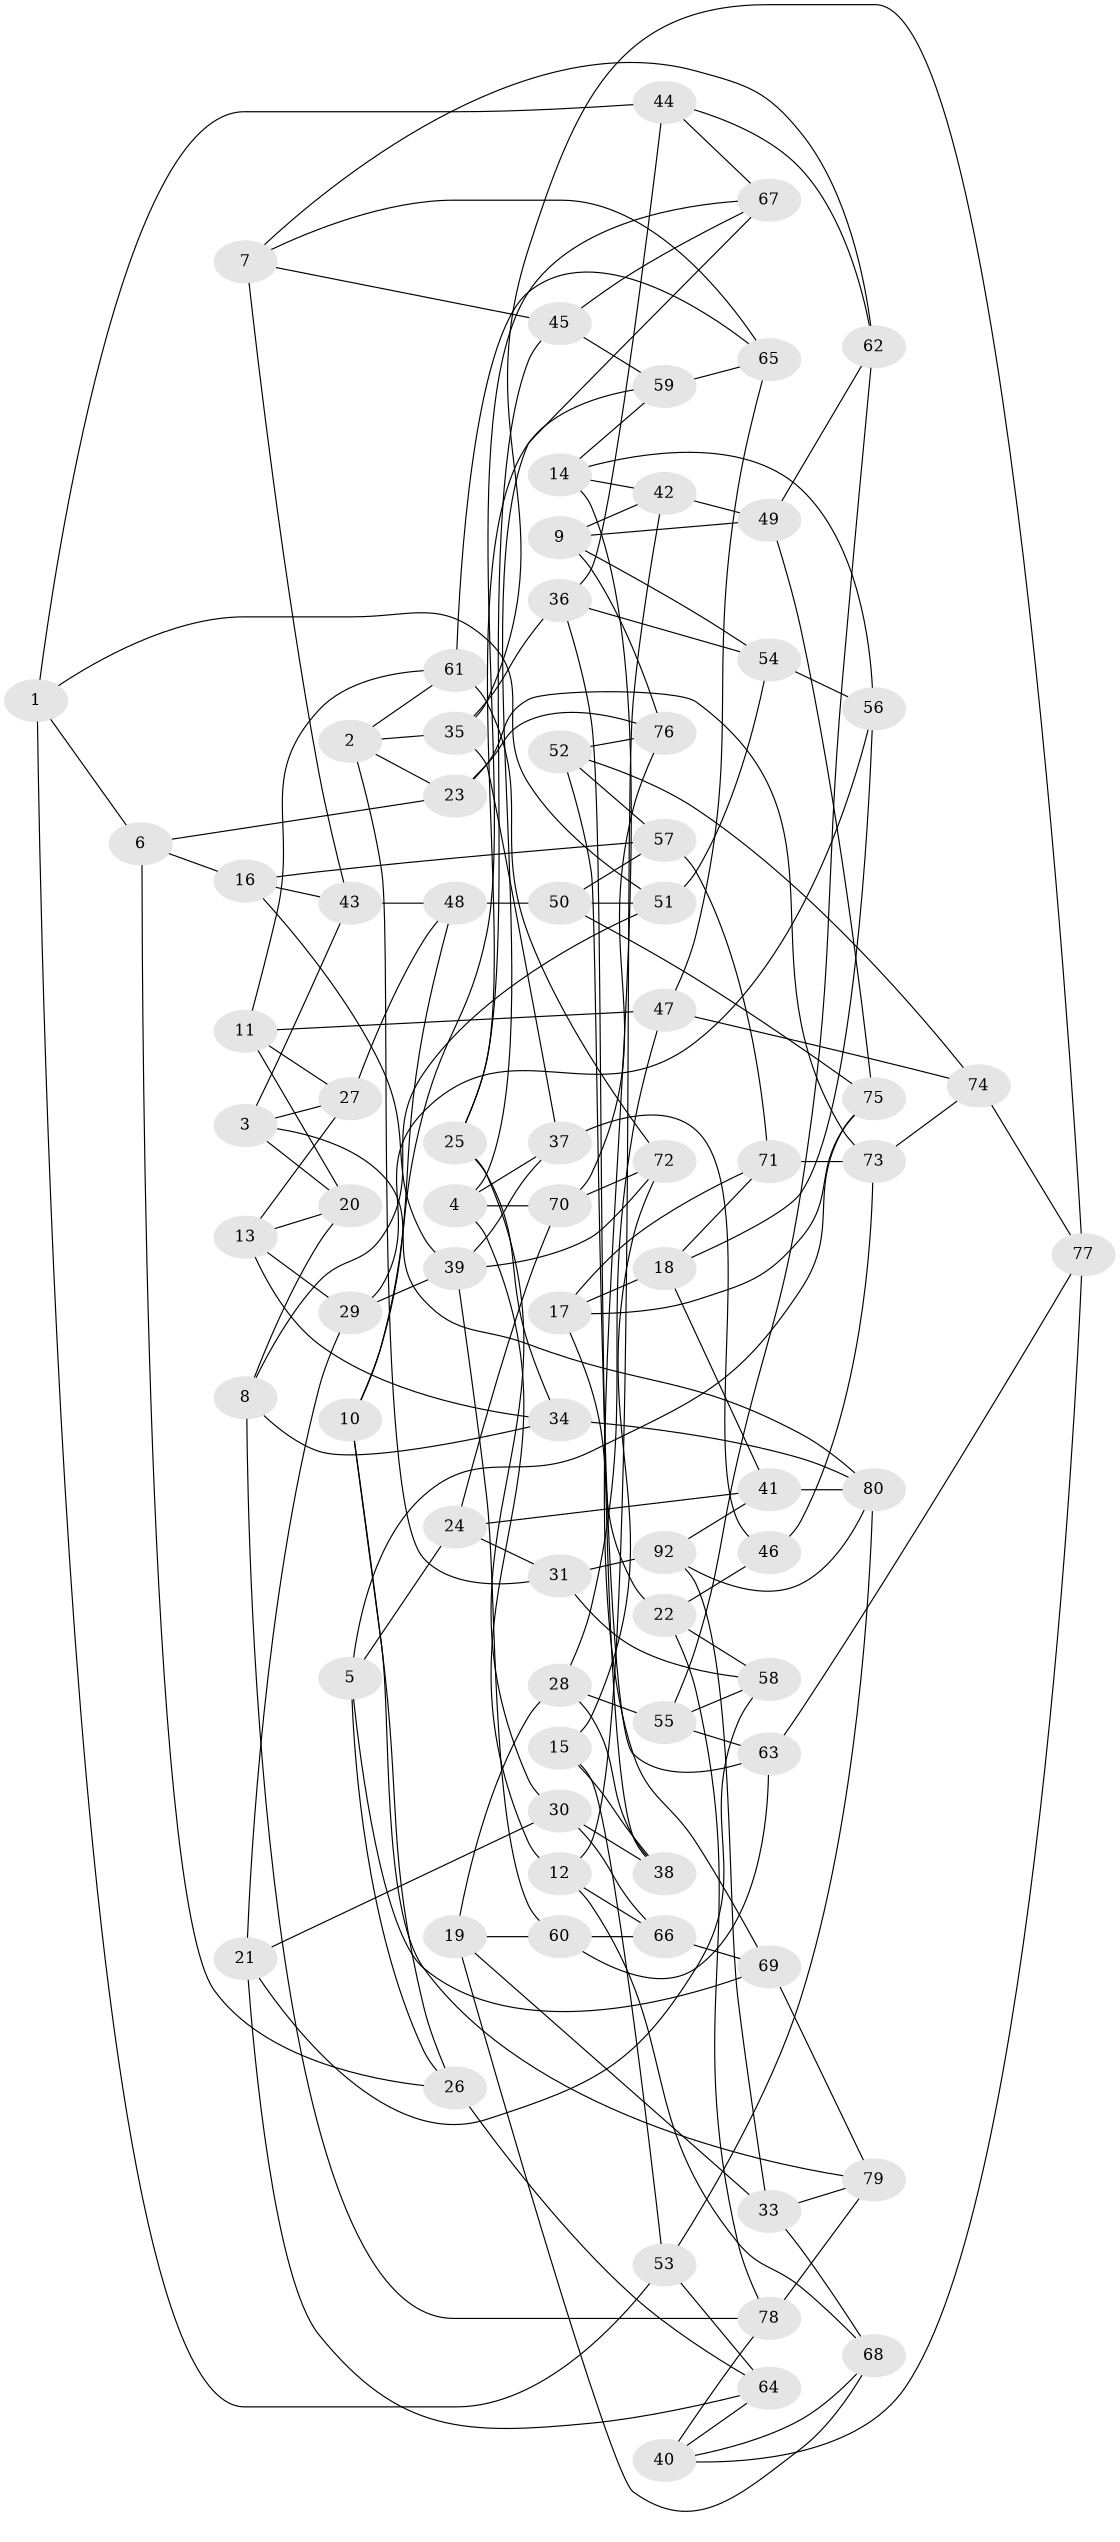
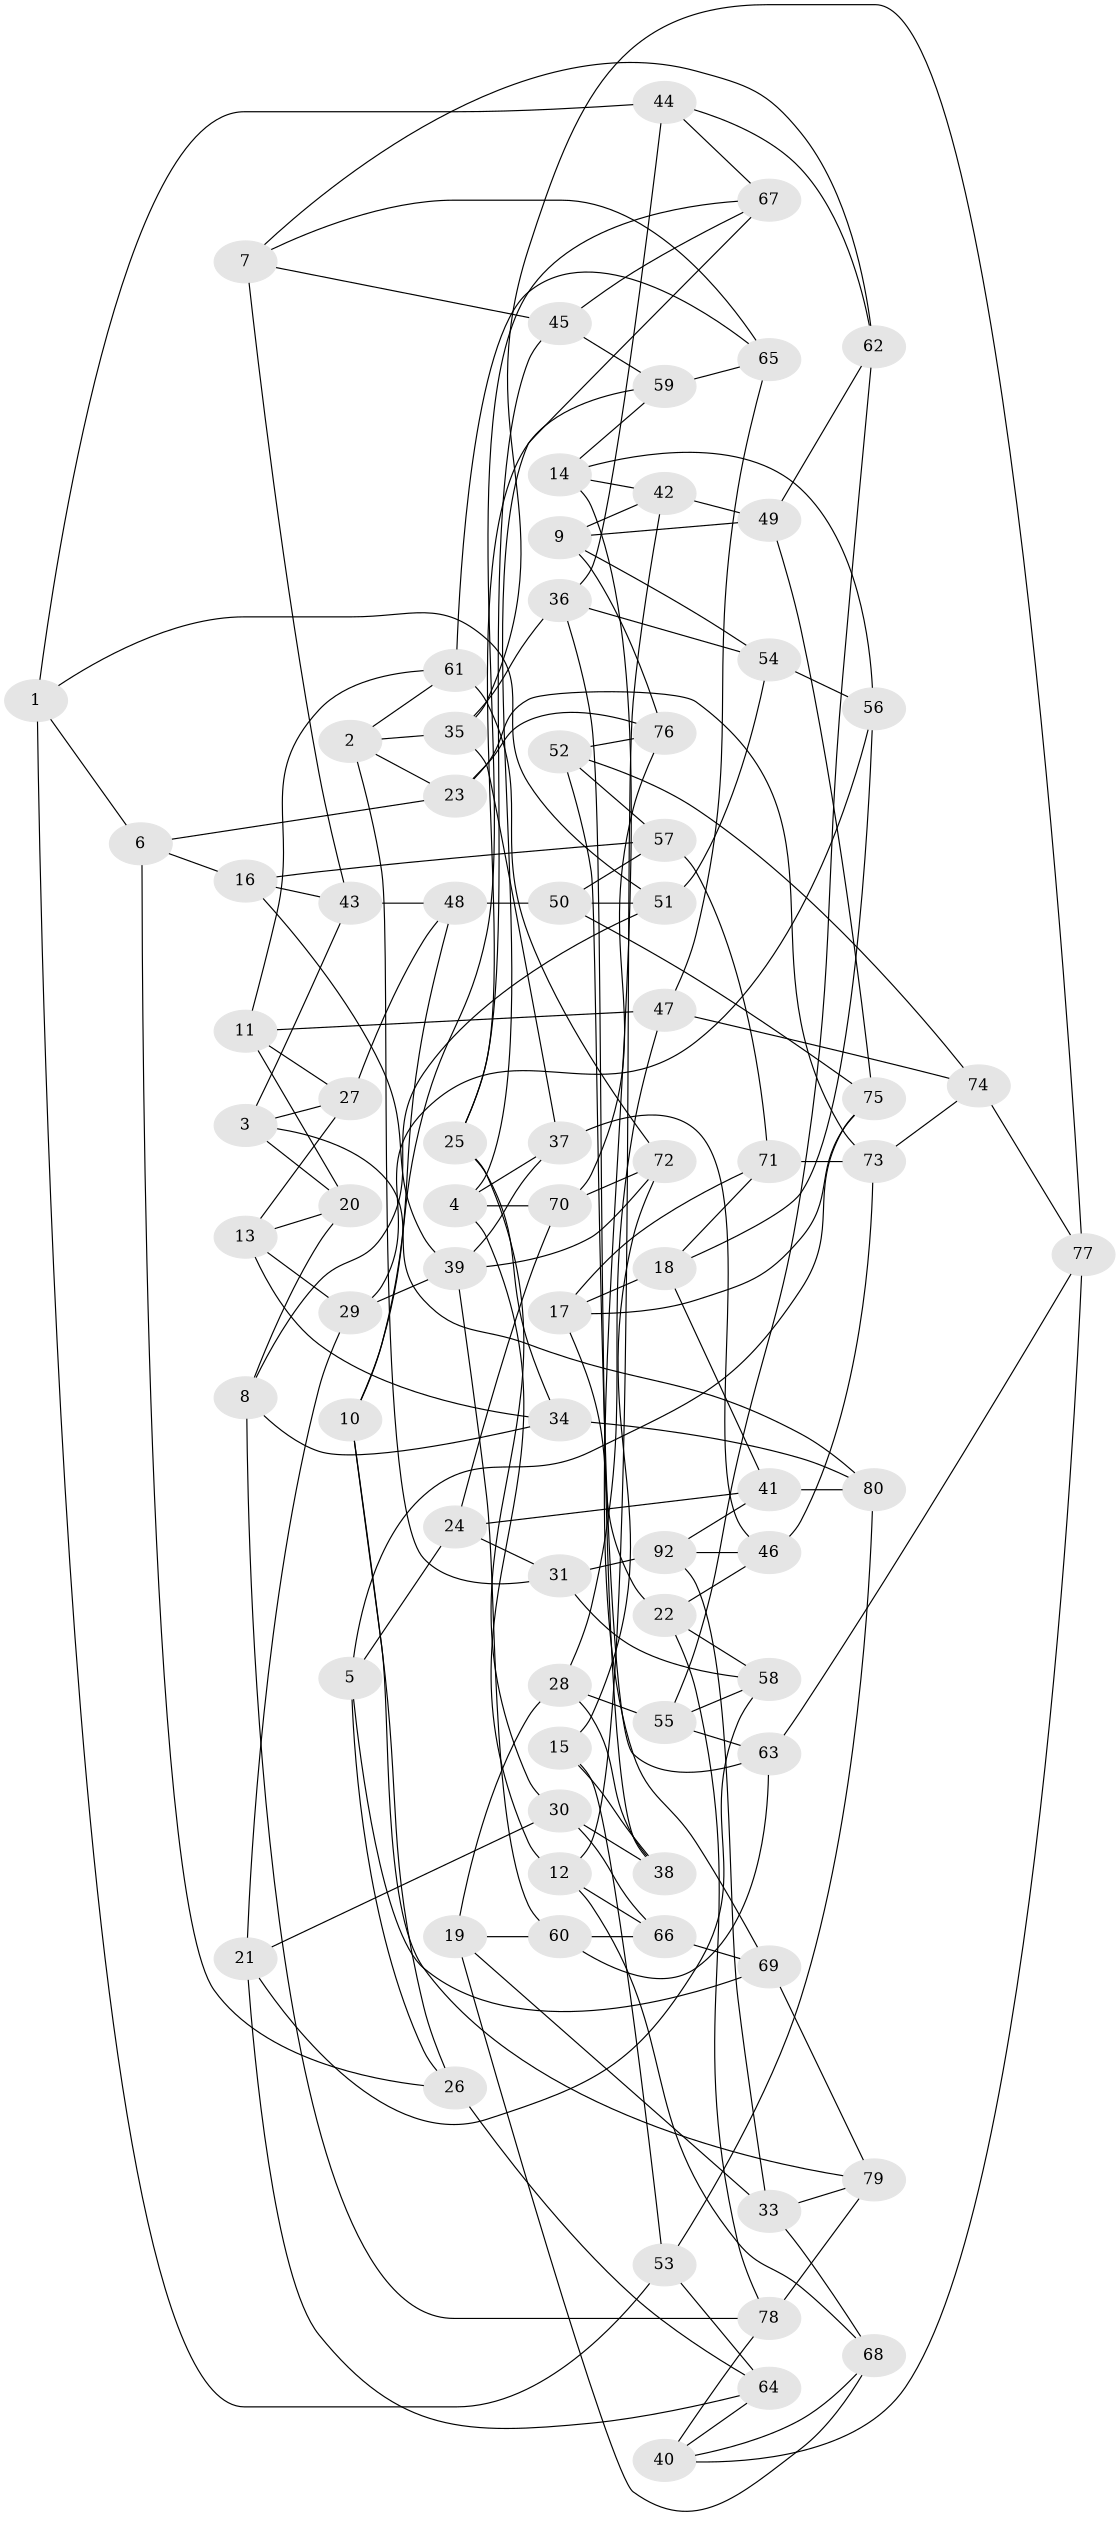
edge "80" -- "92": now "46" -- "92"
